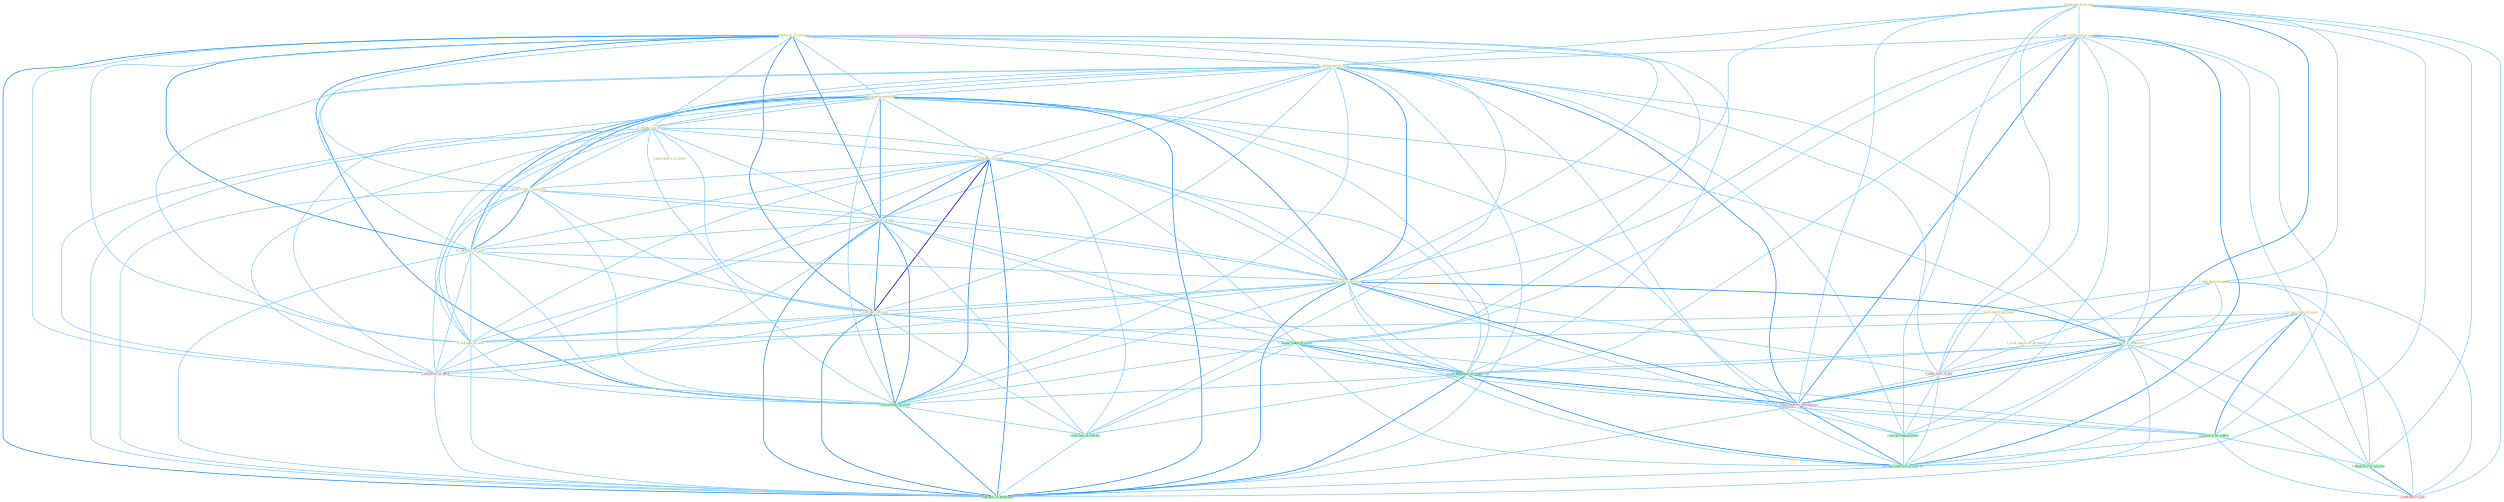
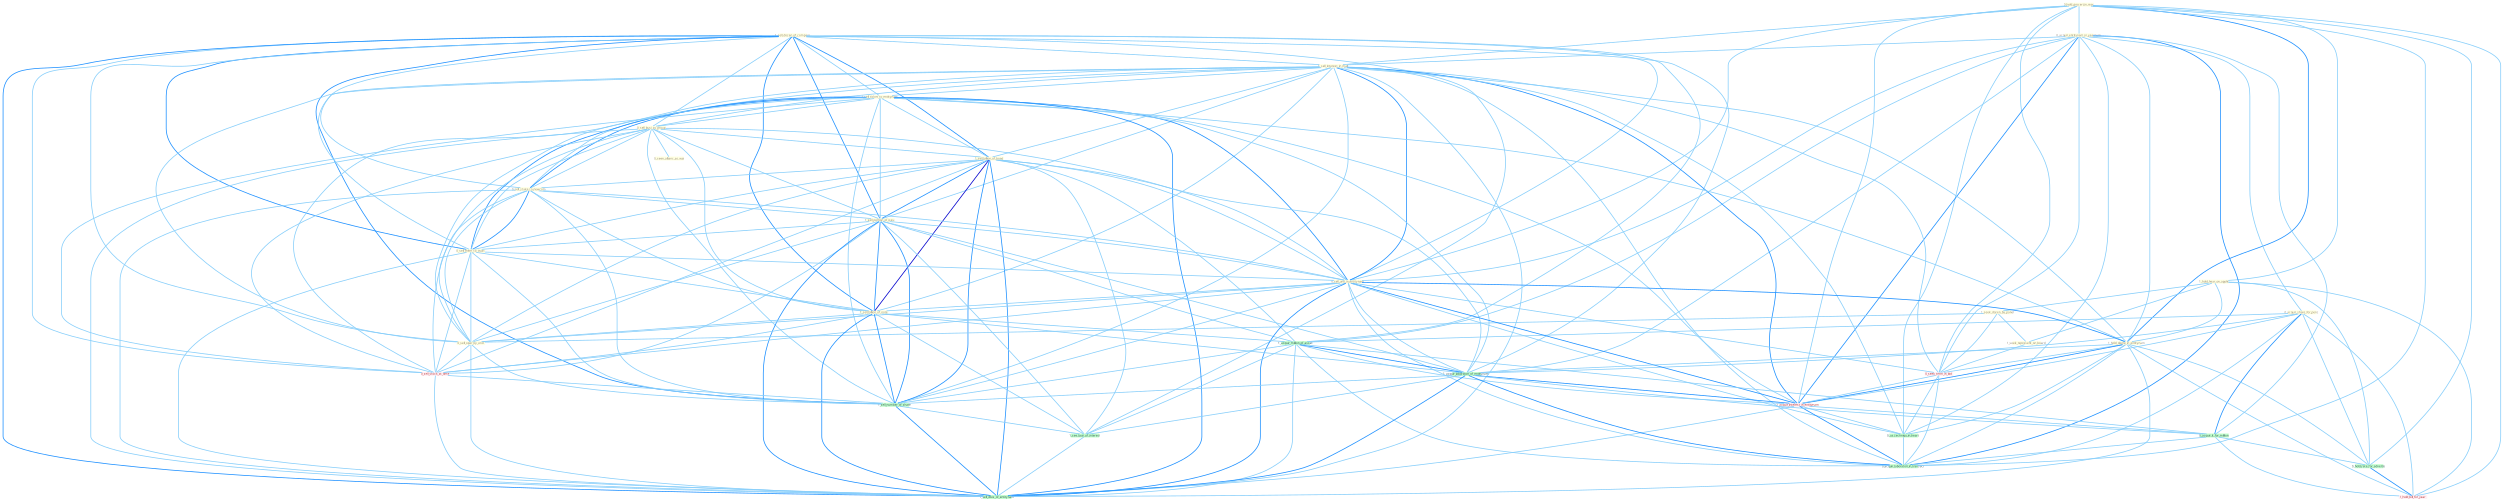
edge "1_sell_dozen_of_compani" -- "1_sell_billion_of_bond": added
edge "1_sell_ticket_to_entitynam" -- "1_sell_portion_of_issu": color #1e90ff -> #87cefa
node "0_seen_allianc_as_them": label "0_seen_allianc_as_them" -> "0_seen_allianc_as_wai"
edge "0_acquir_laboratori_in_transact" -- "1_sell_divis_of_entitynam": now "1_acquir_million_of_asset" -- "1_sell_divis_of_entitynam"
